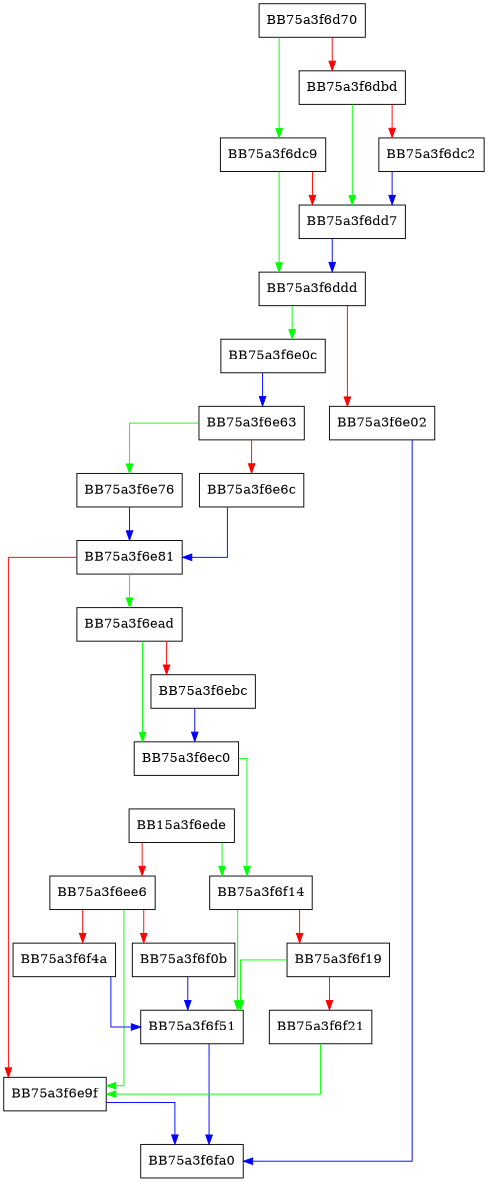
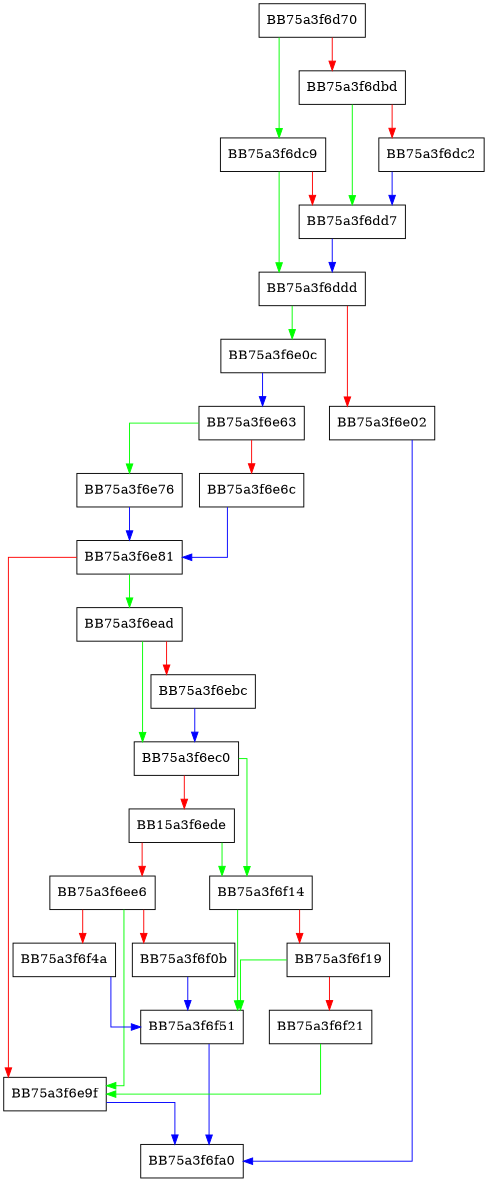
edge "BB75a3f6ec0" -> "BB15a3f6ede": added
